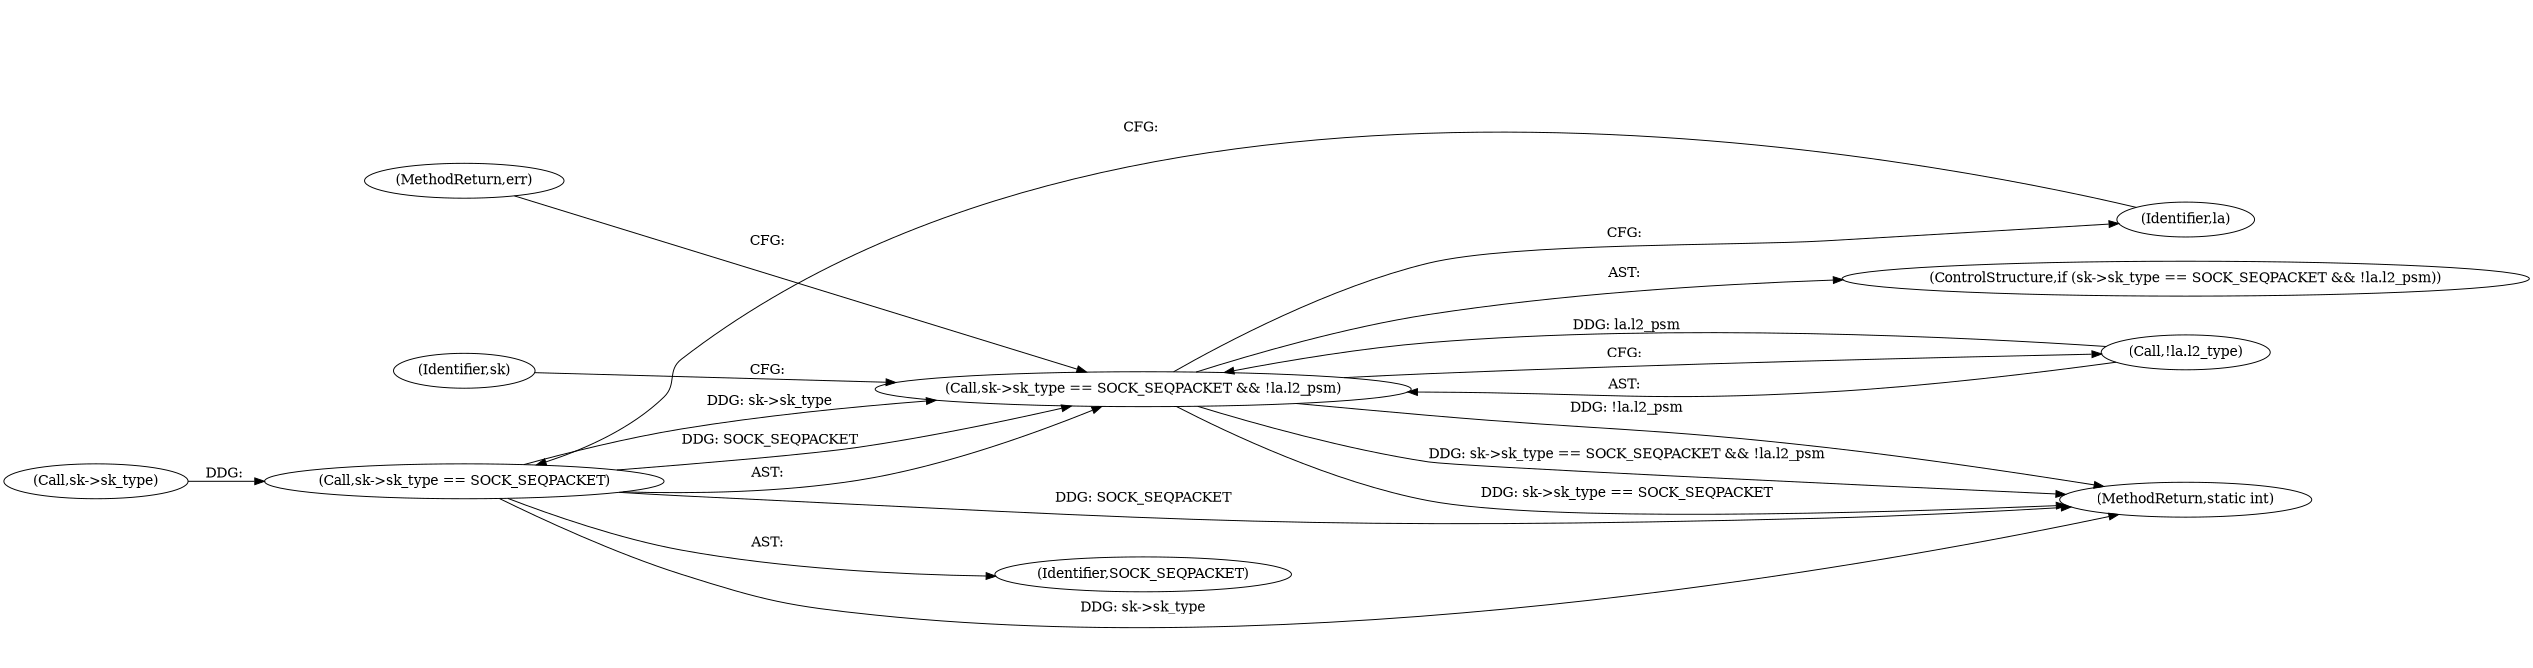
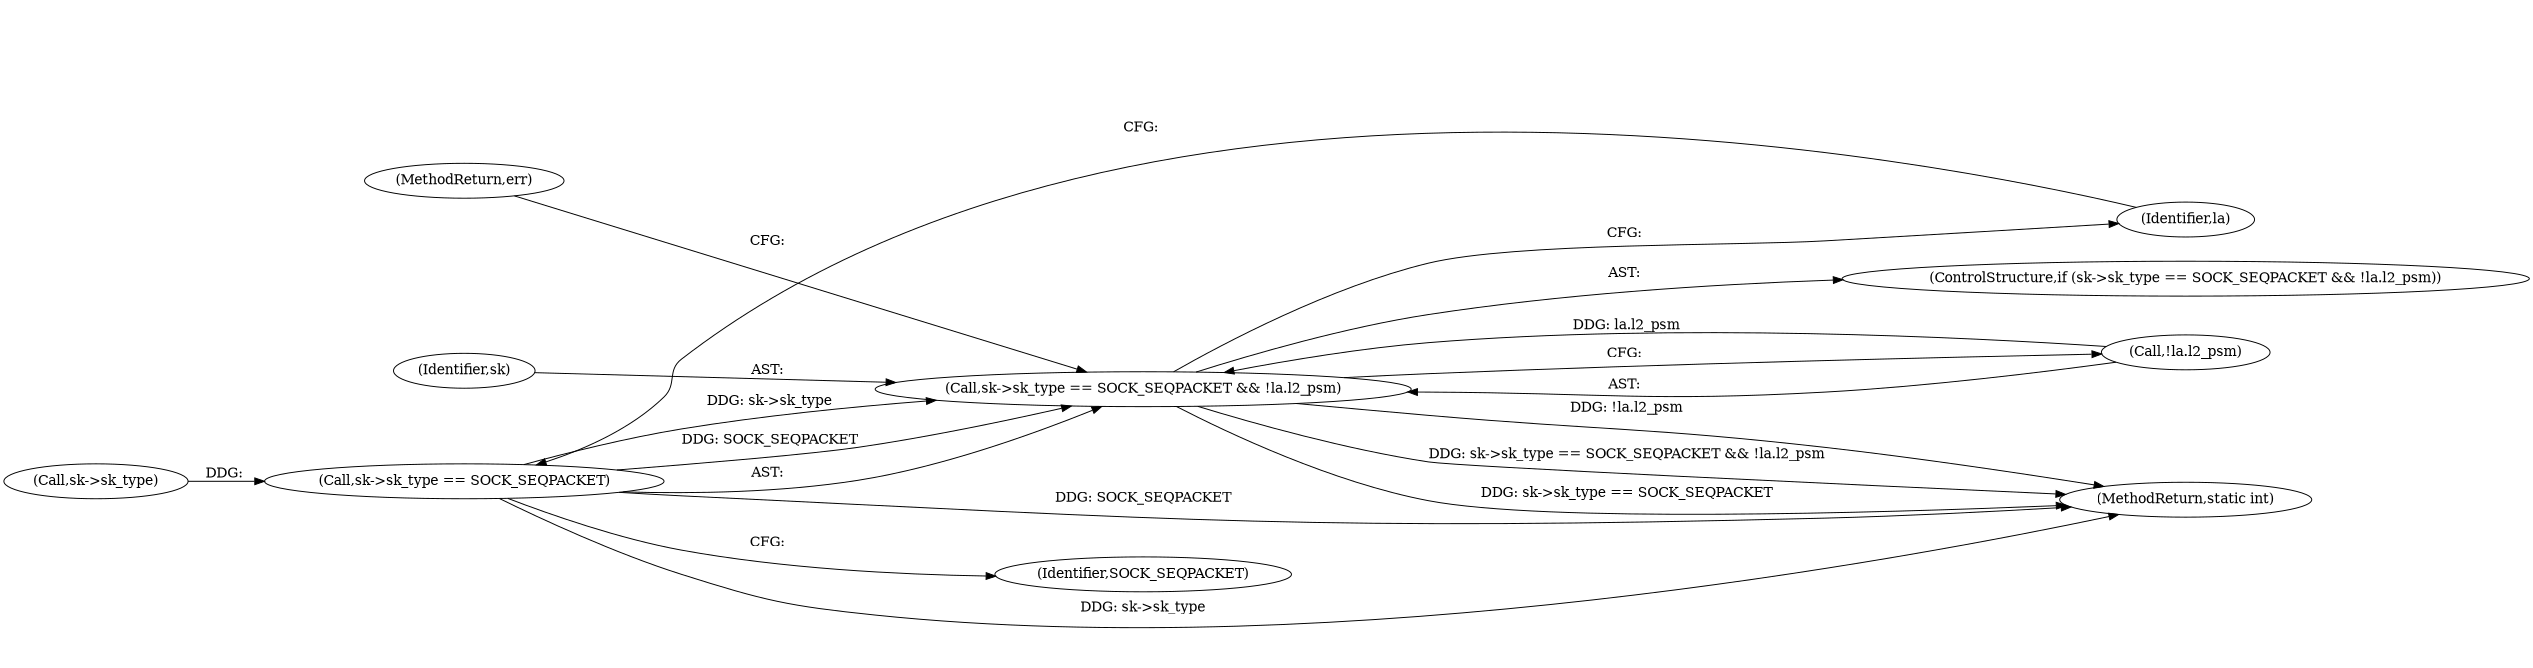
node "(Call,!la.l2_type)": label "(Call,!la.l2_type)" -> "(Call,!la.l2_psm)"
edge "(Identifier,sk)" -> "(Call,sk->sk_type == SOCK_SEQPACKET && !la.l2_psm)": label "CFG: " -> "AST: "
edge "(Call,sk->sk_type == SOCK_SEQPACKET)" -> "(Identifier,SOCK_SEQPACKET)": label "AST: " -> "CFG: "
